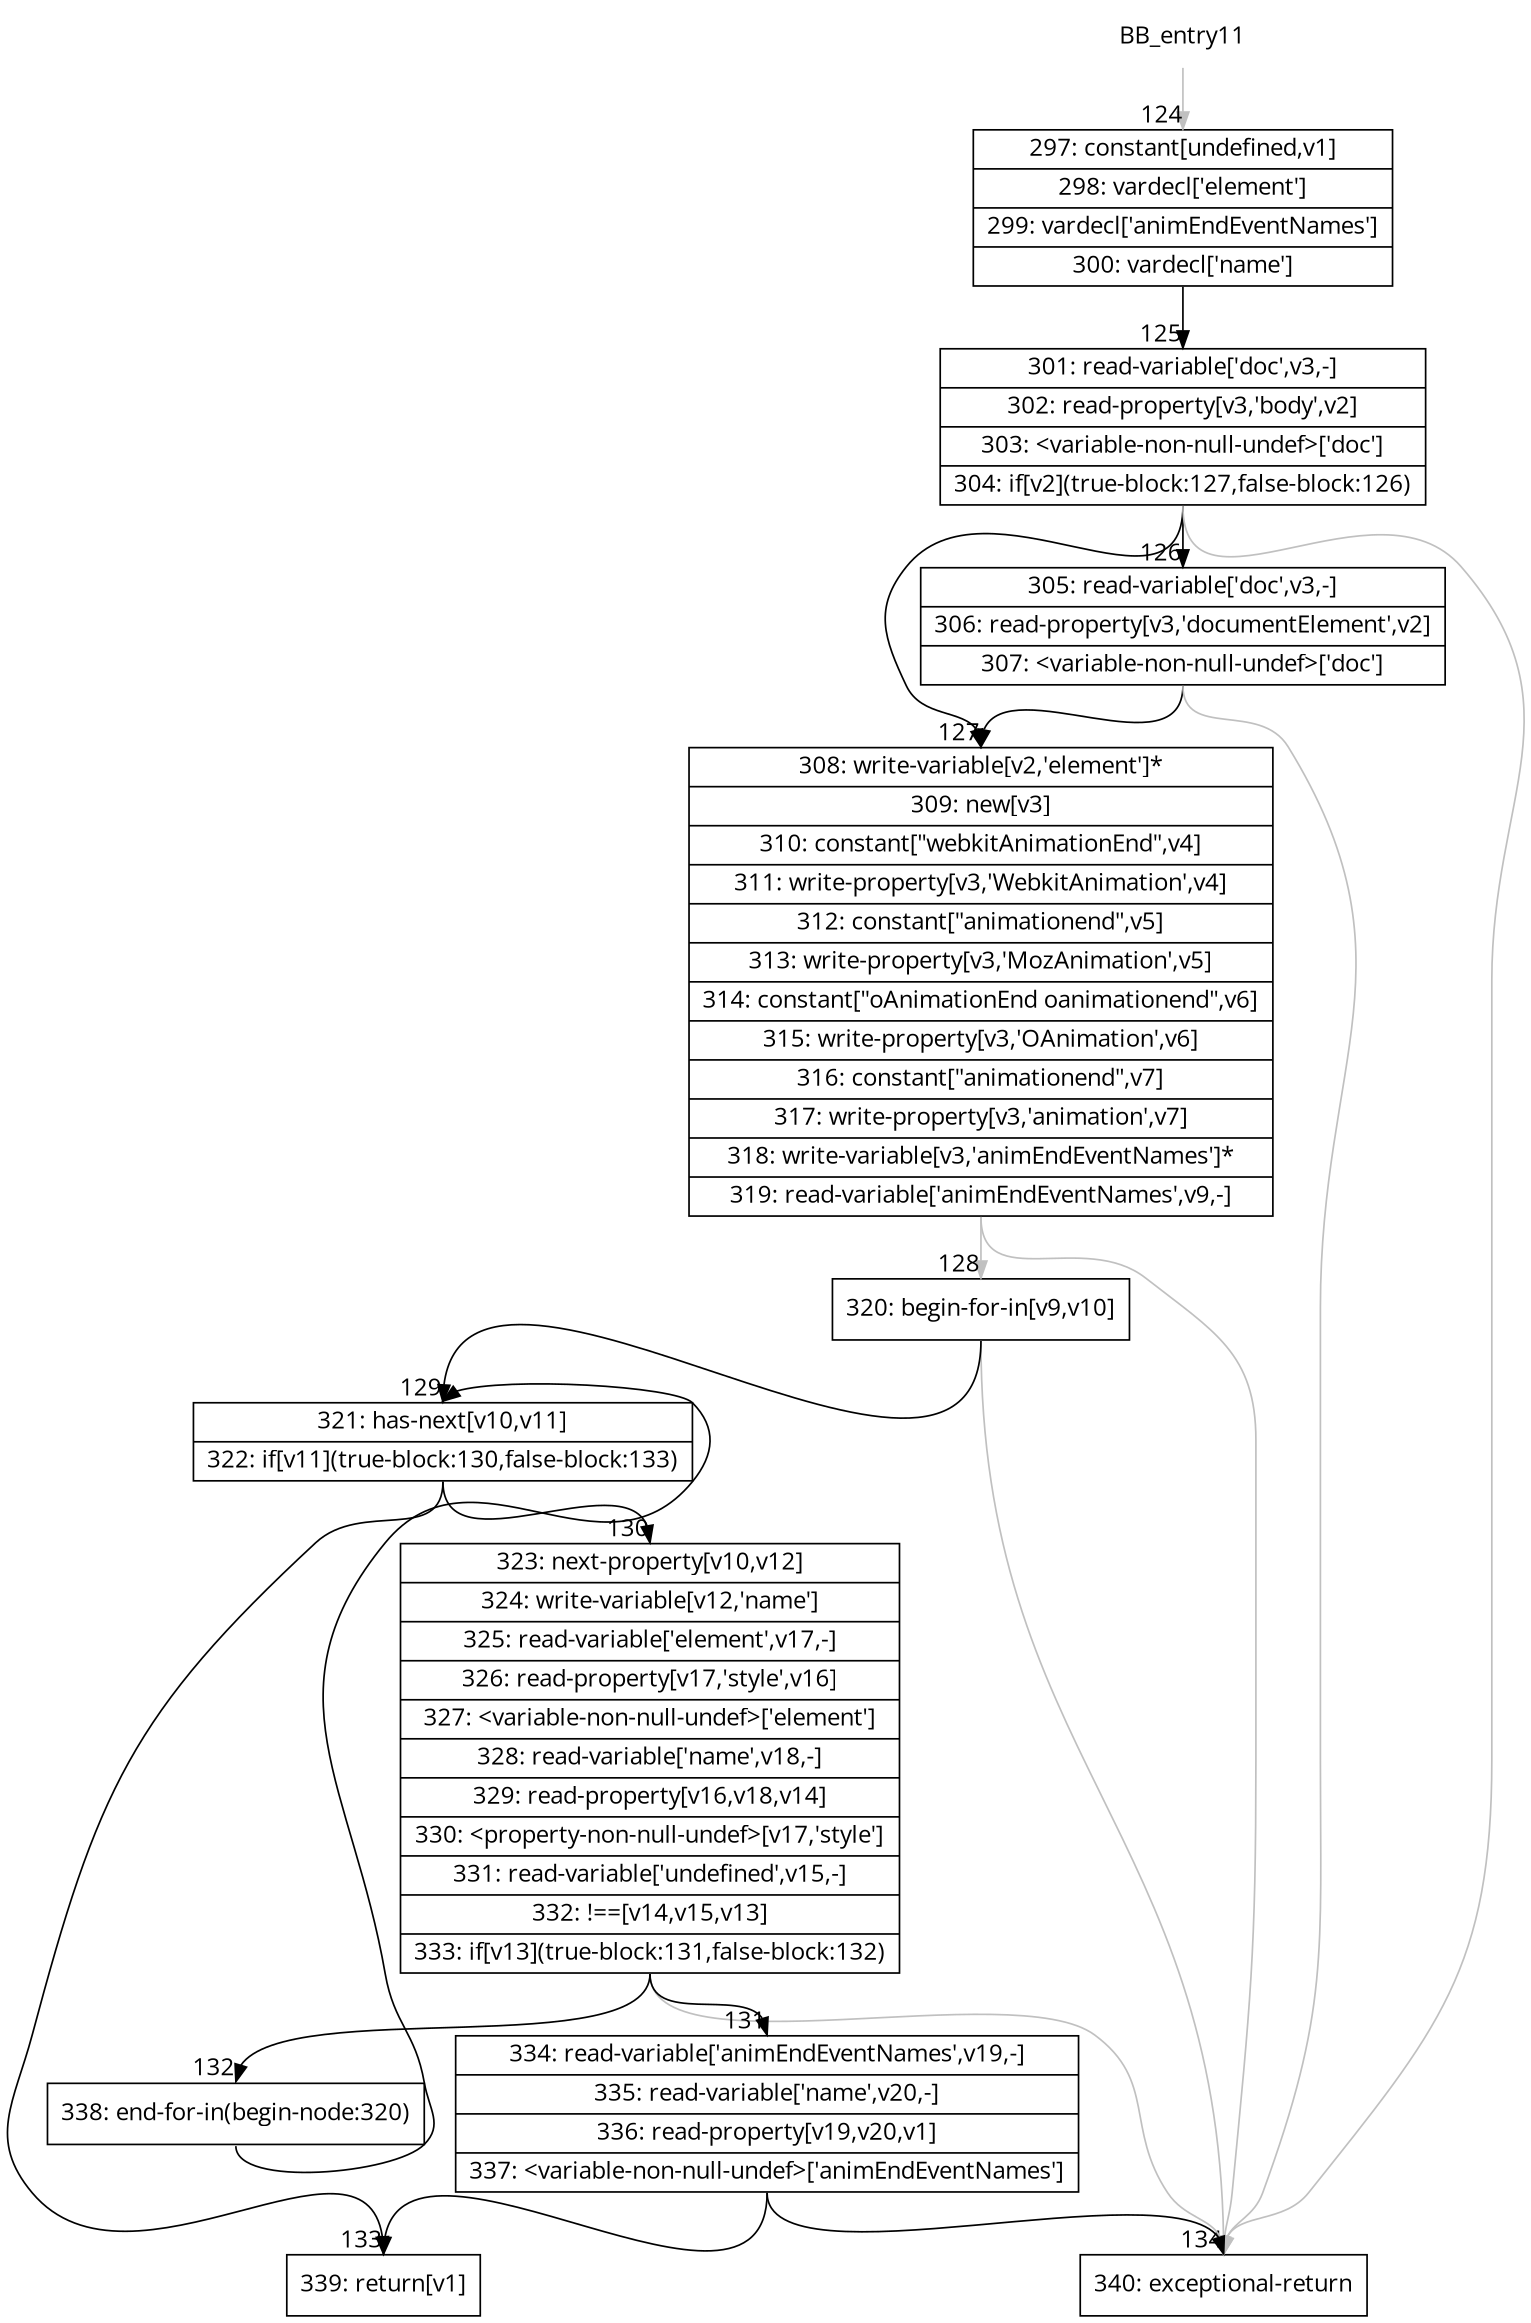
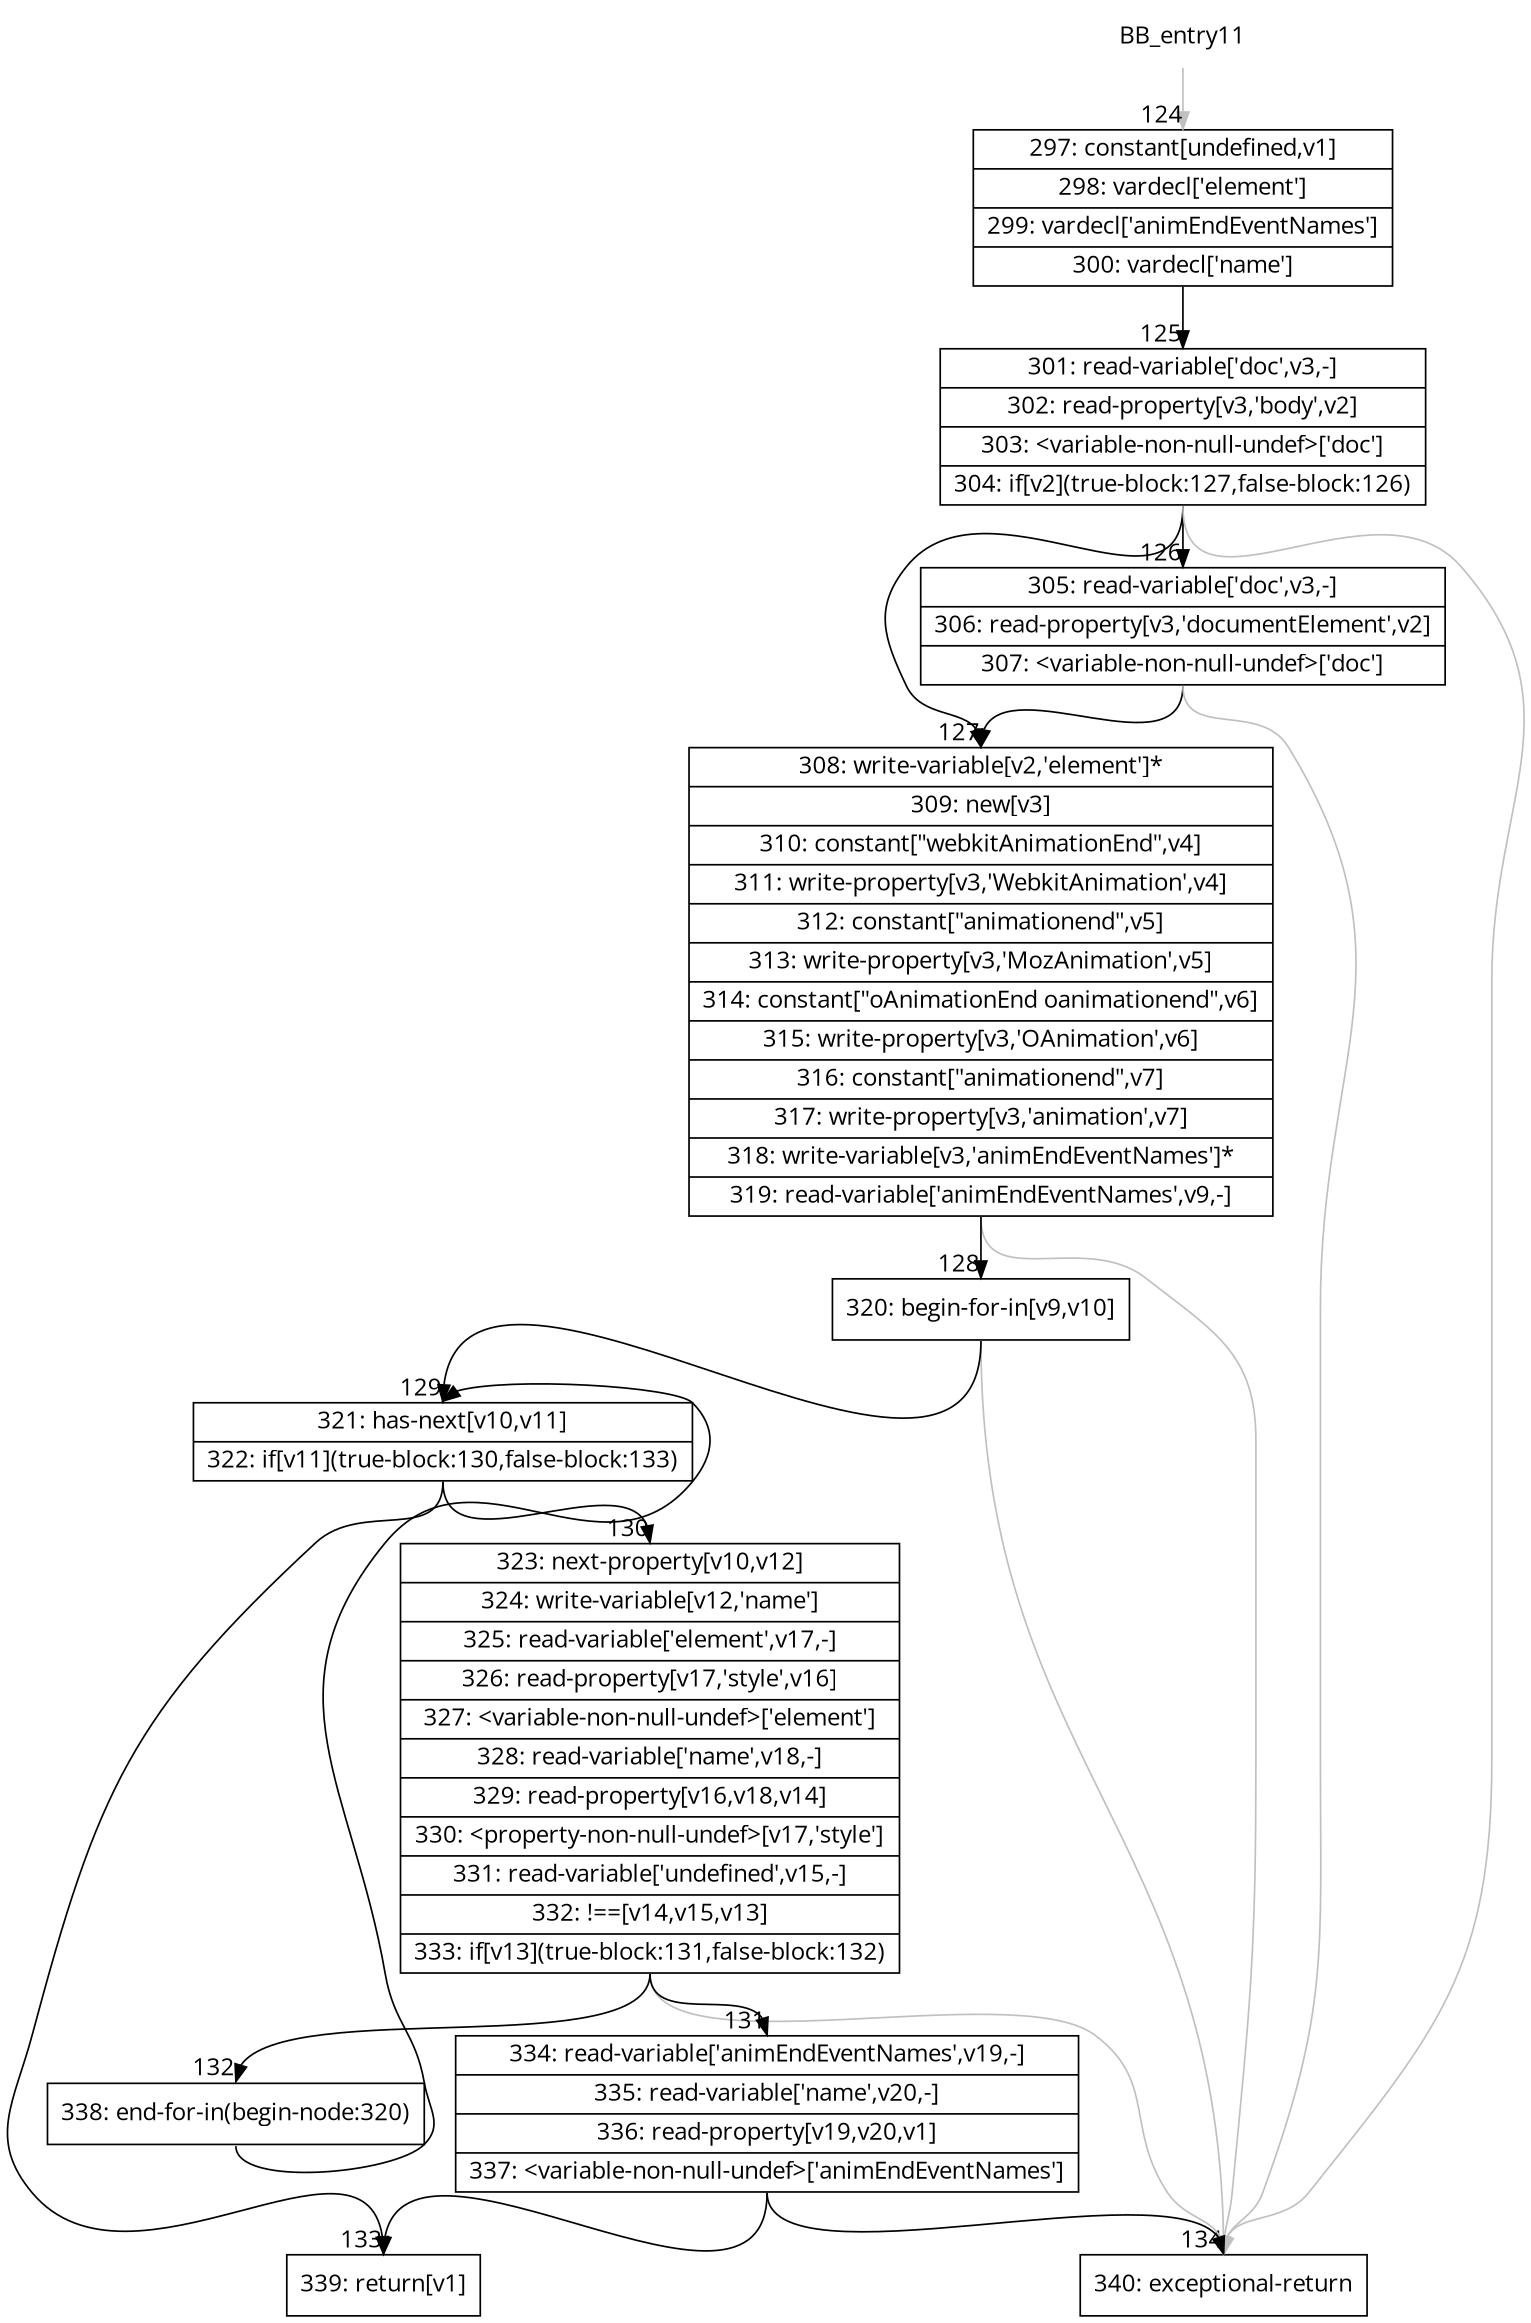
edge "308: write-variable[v2,'element']*" -> "320: begin-for-in[v9,v10]": color gray -> black
